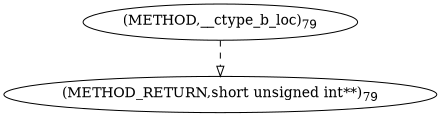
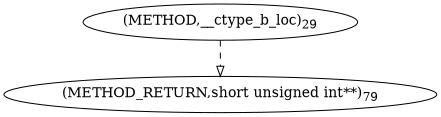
node "(METHOD,__ctype_b_loc)": text "79" -> "29"
